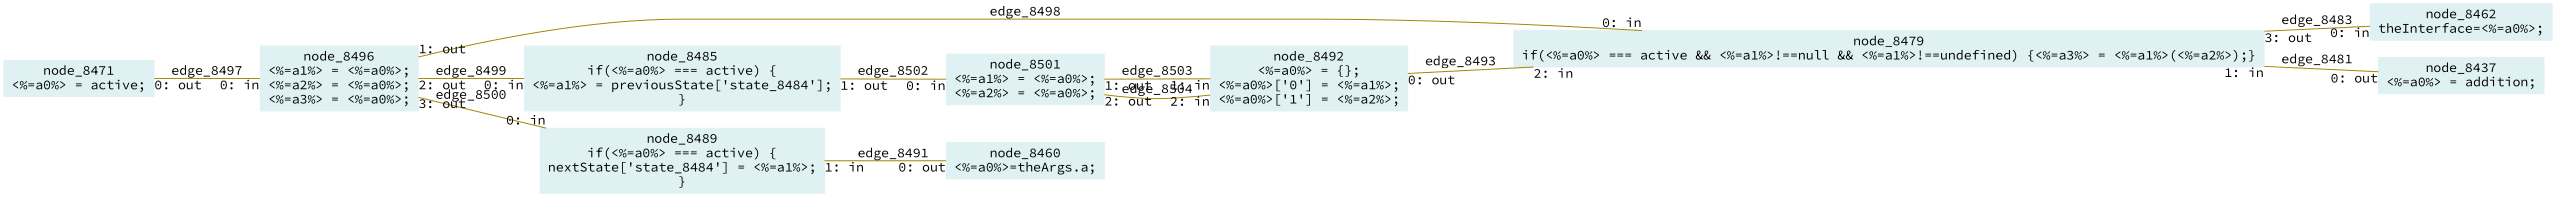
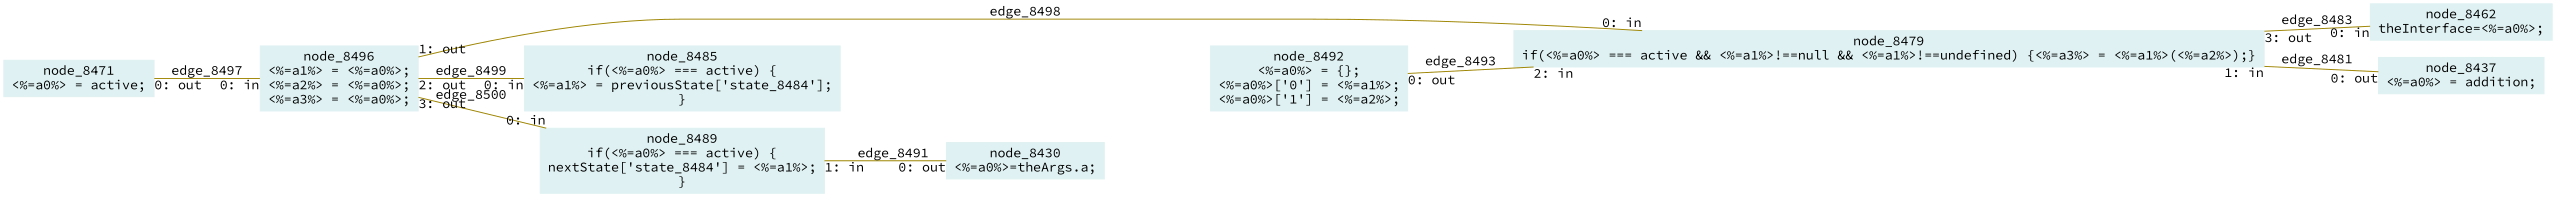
node "node_8501 <%=a1%> = <%=a0%>; <%=a2%> = <%=a0%>;": removed
node "node_8460 <%=a0%>=theArgs.a;": label "node_8460 <%=a0%>=theArgs.a;" -> "node_8430 <%=a0%>=theArgs.a;"
